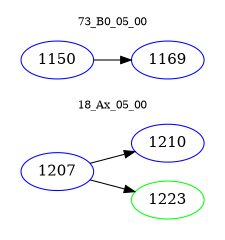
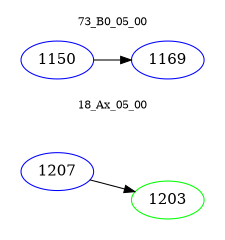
node "1210": removed
node "1223": label "1223" -> "1203"
